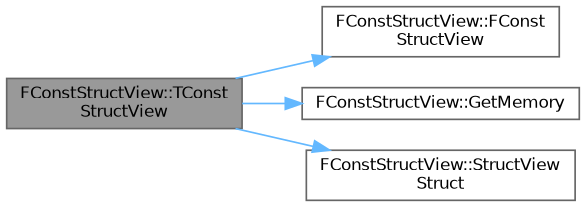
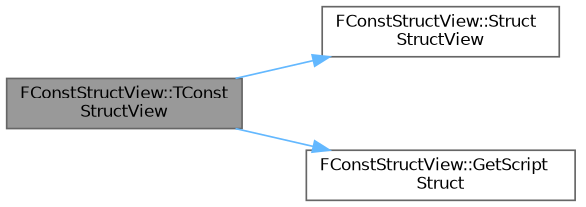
node "FConstStructView::FConst StructView": label "FConstStructView::FConst StructView" -> "FConstStructView::Struct StructView"
node "FConstStructView::GetMemory": removed
node "FConstStructView::StructView Struct": label "FConstStructView::StructView Struct" -> "FConstStructView::GetScript Struct"
